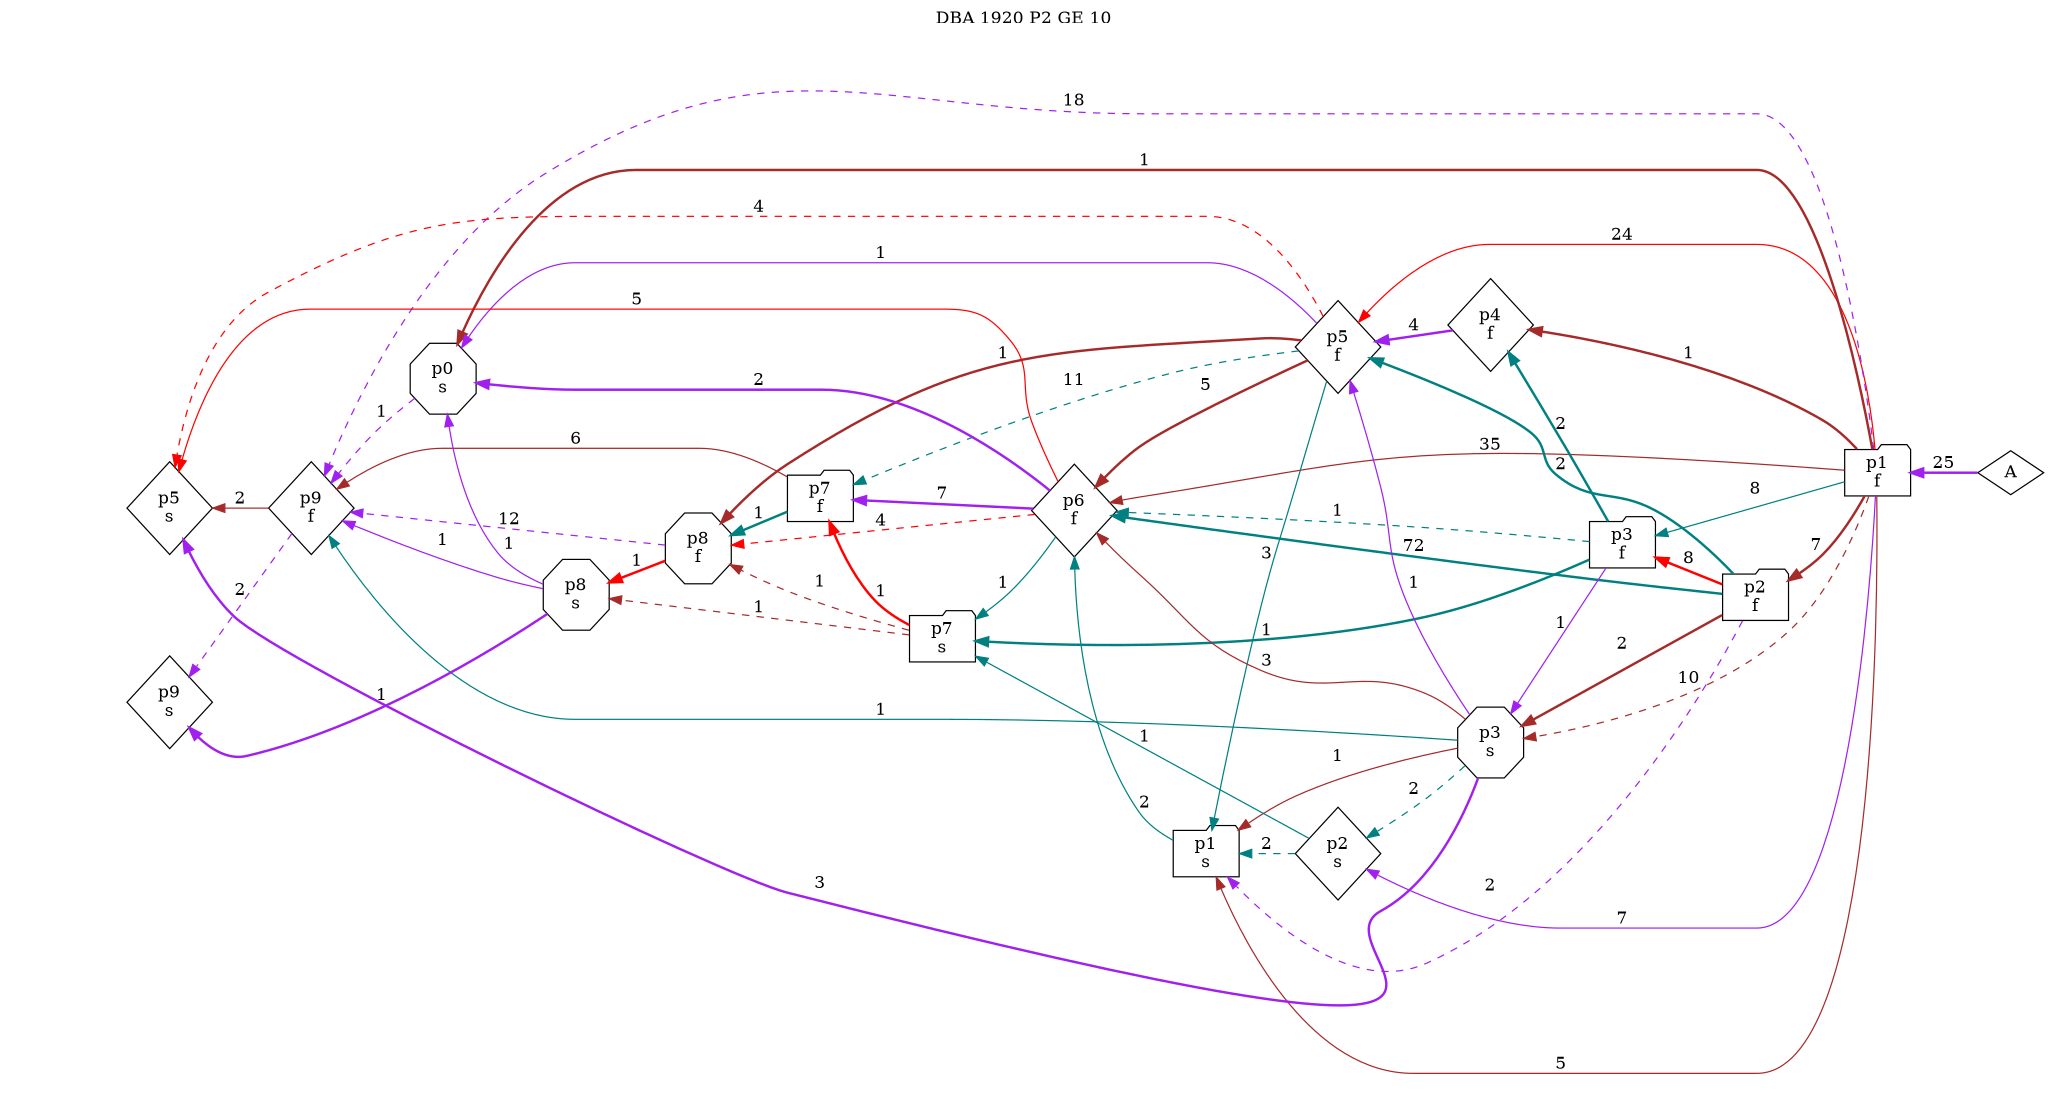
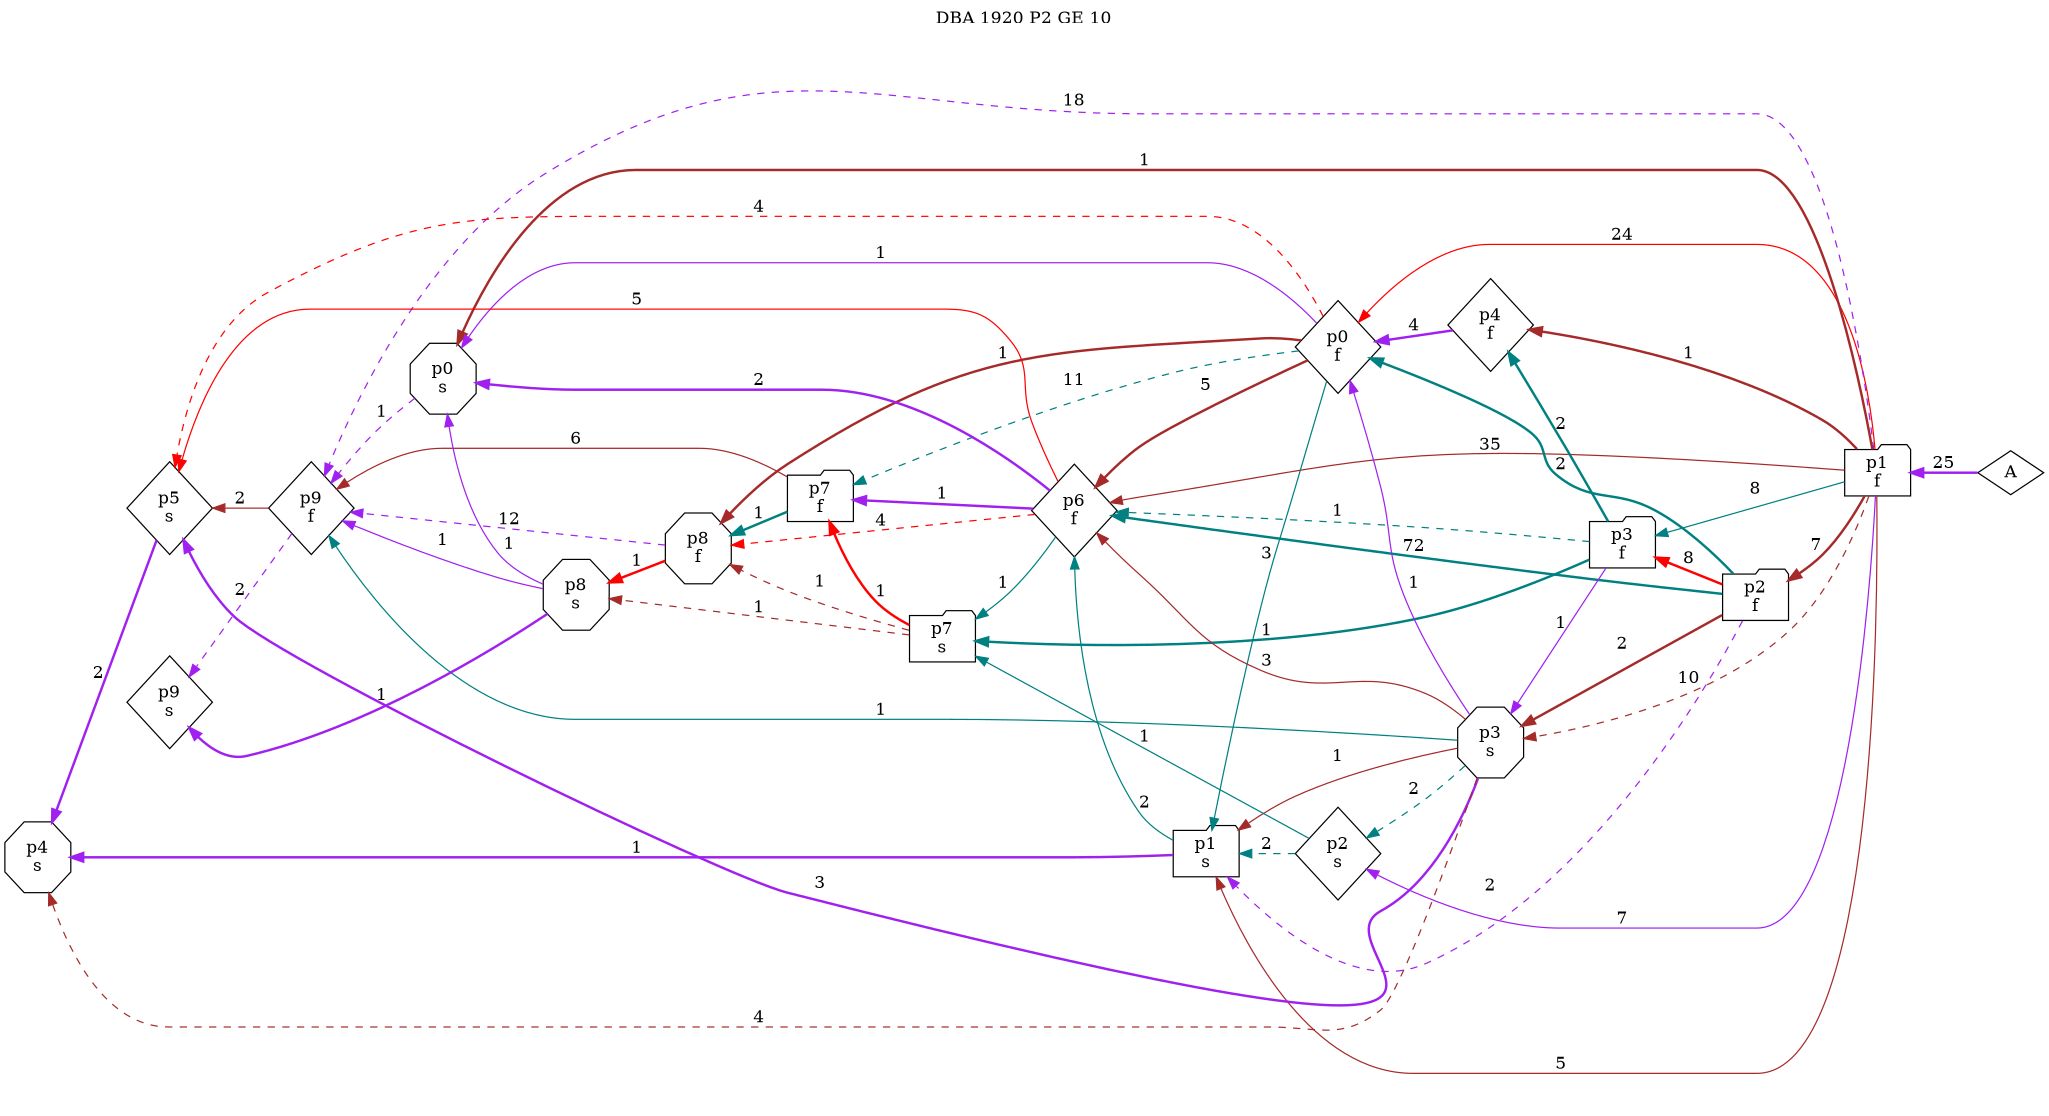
node "p5 f": label "p5 f" -> "p0 f"
edge "p6 f" -> "p7 f": label "7" -> "1"
node "p4 s": added
